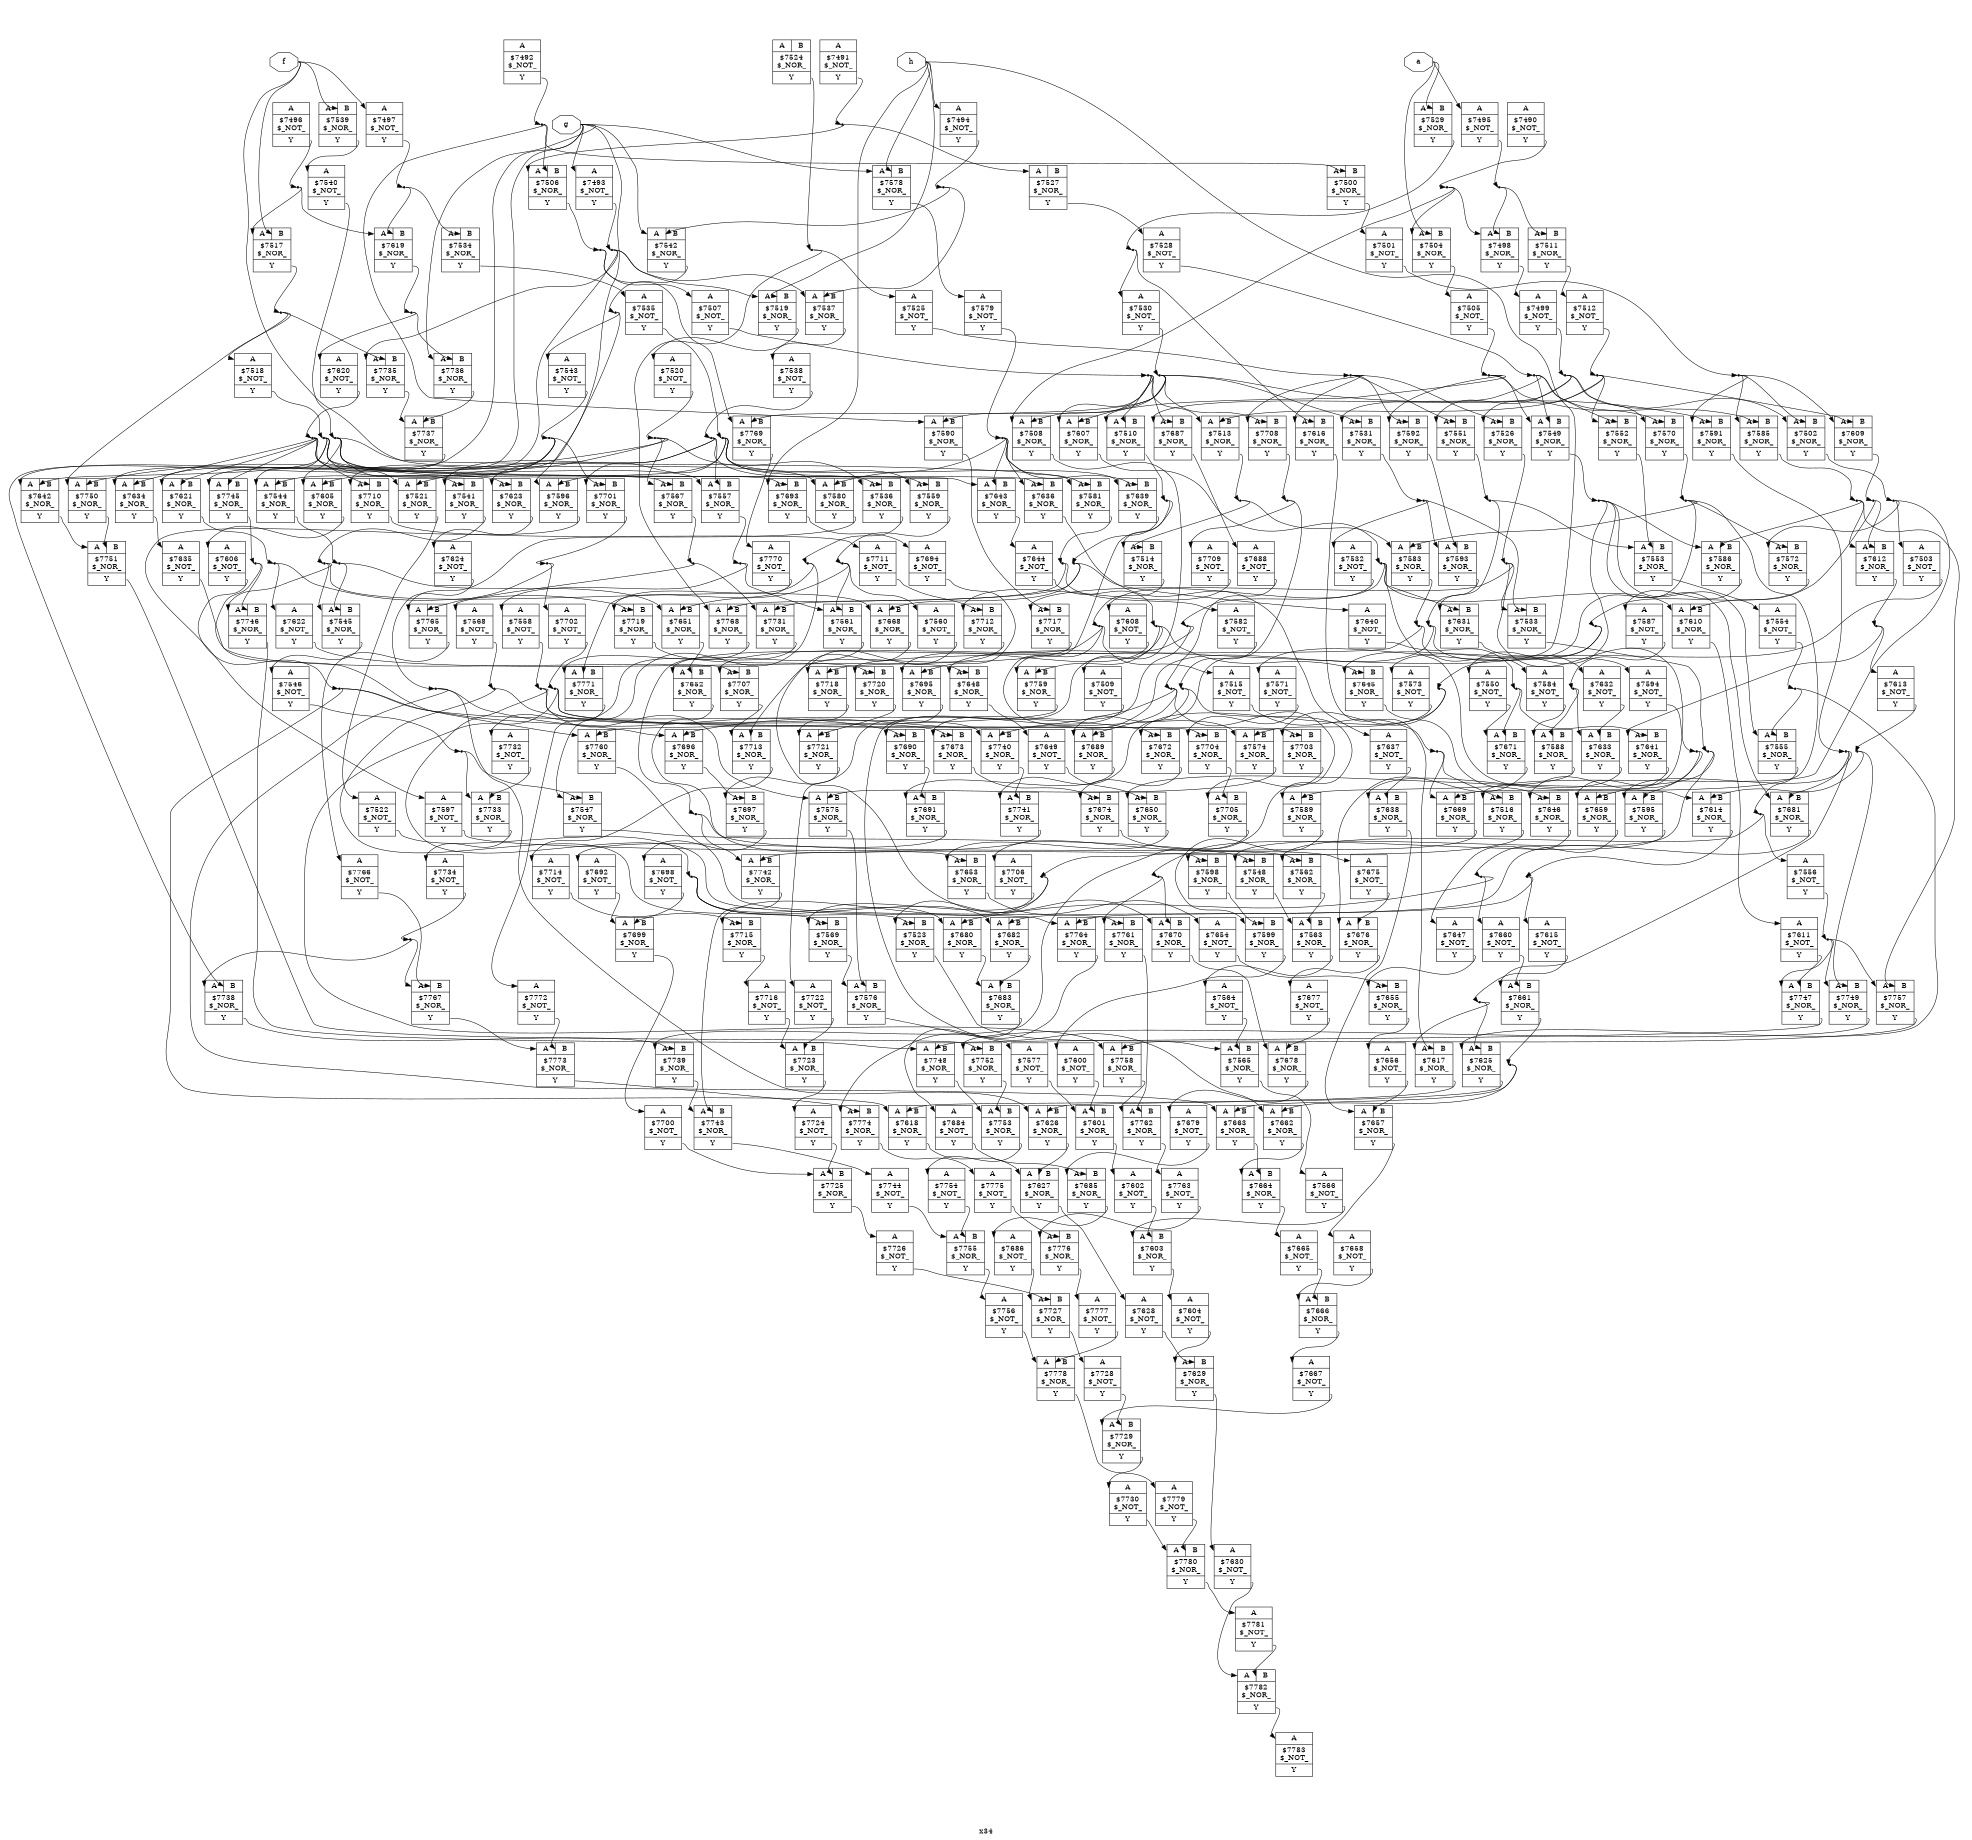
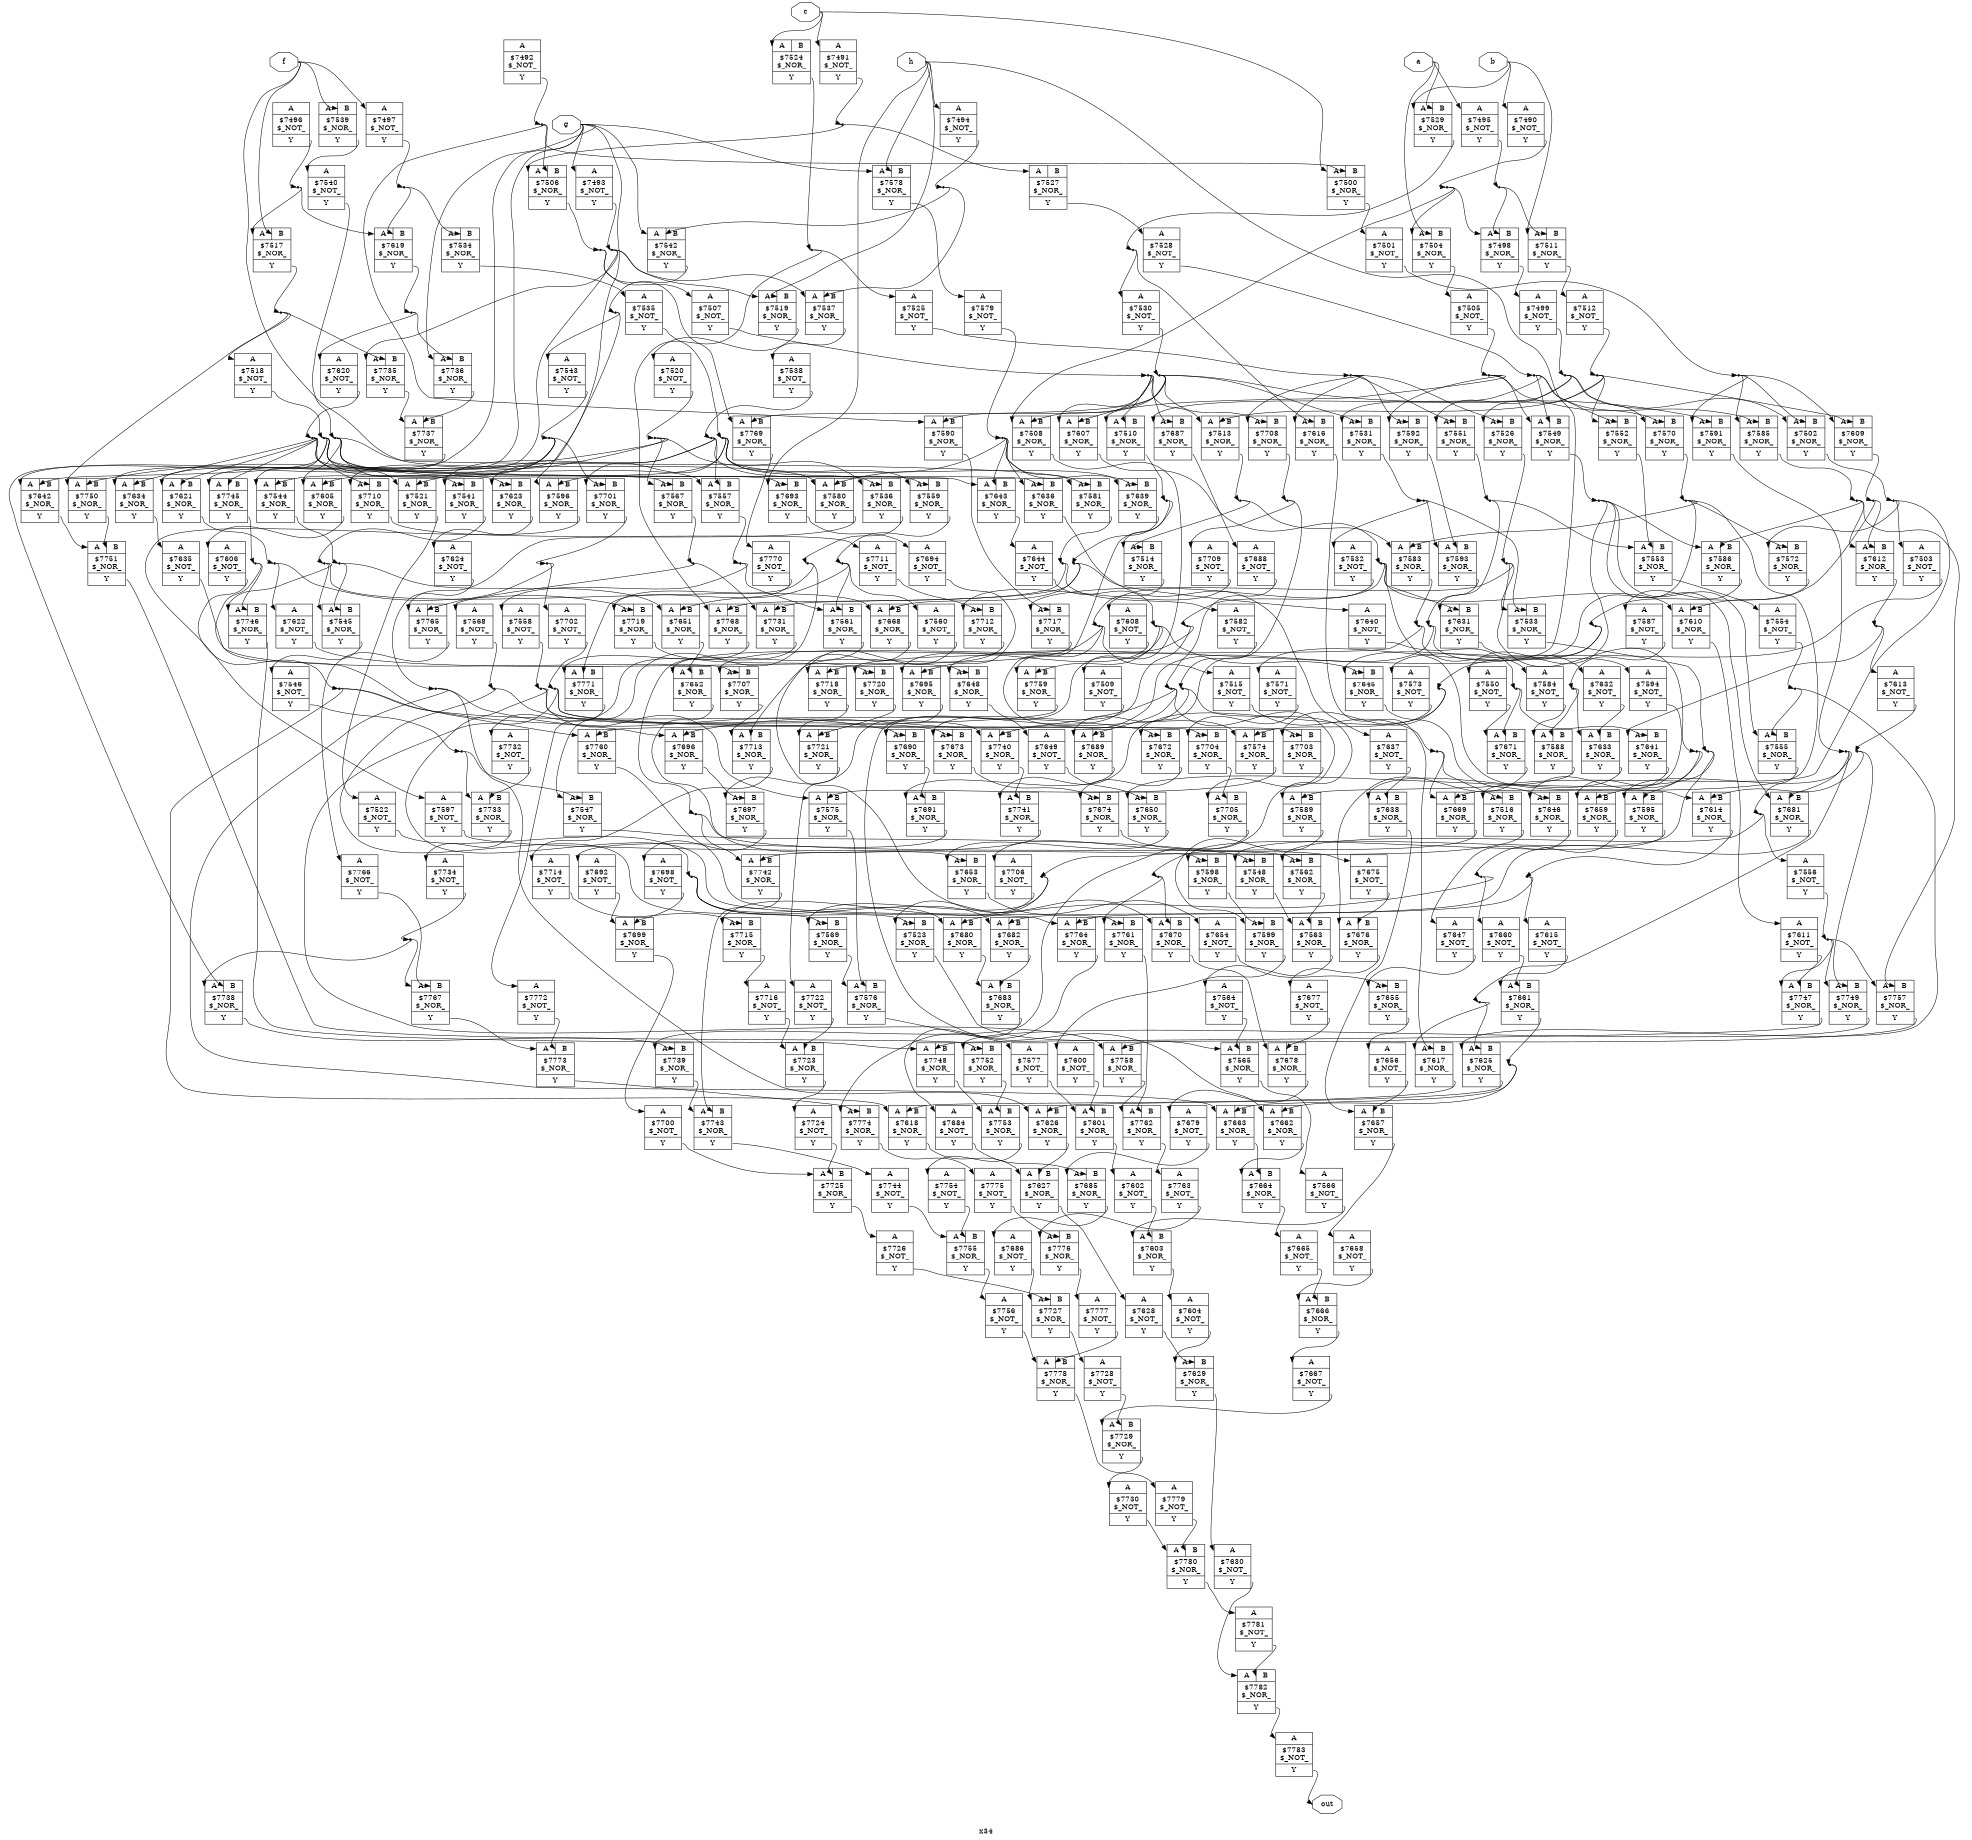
node "c": added
node "b": added
node "out": added
